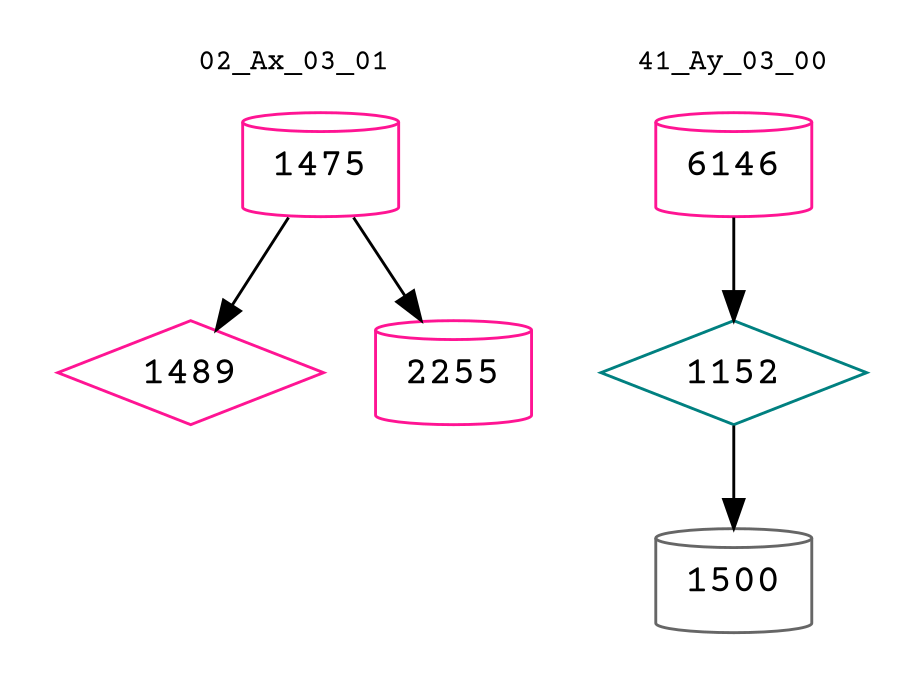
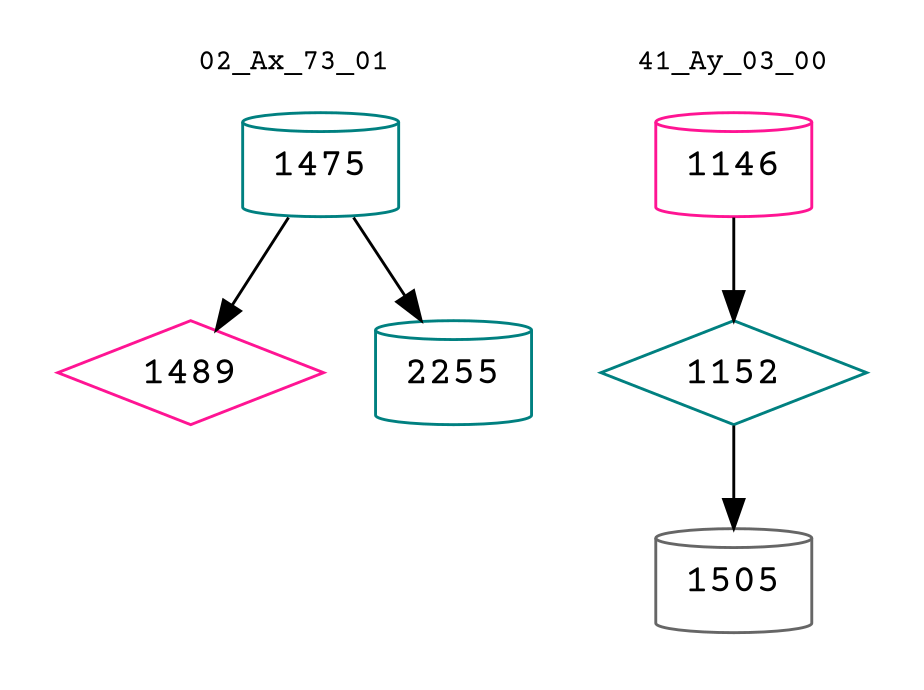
cluster "02_Ax_03_01": label "02_Ax_03_01" -> "02_Ax_73_01"
node "1475": color deeppink -> teal
node "6146": label "6146" -> "1146"
node "2255": color deeppink -> teal
node "1500": label "1500" -> "1505"
